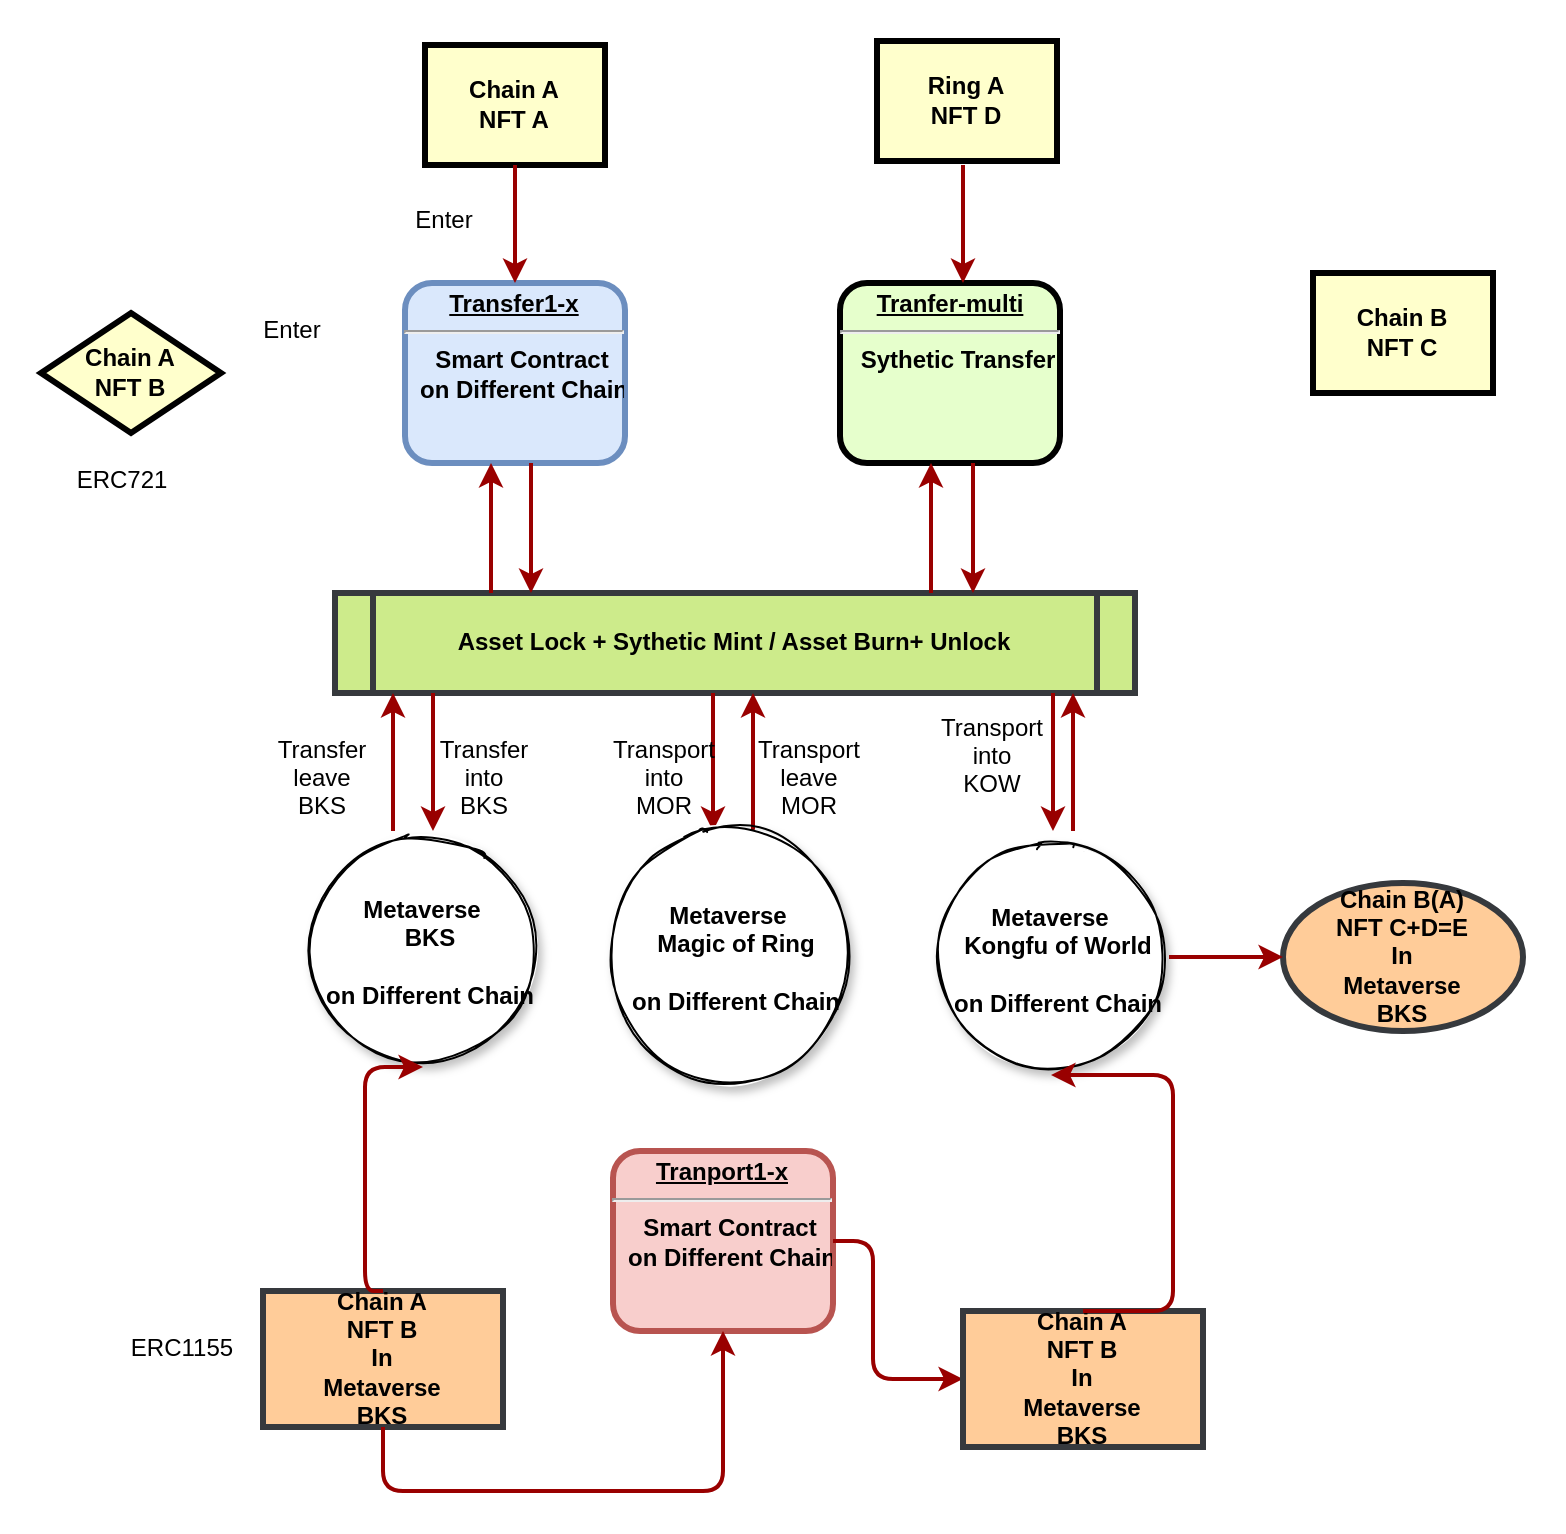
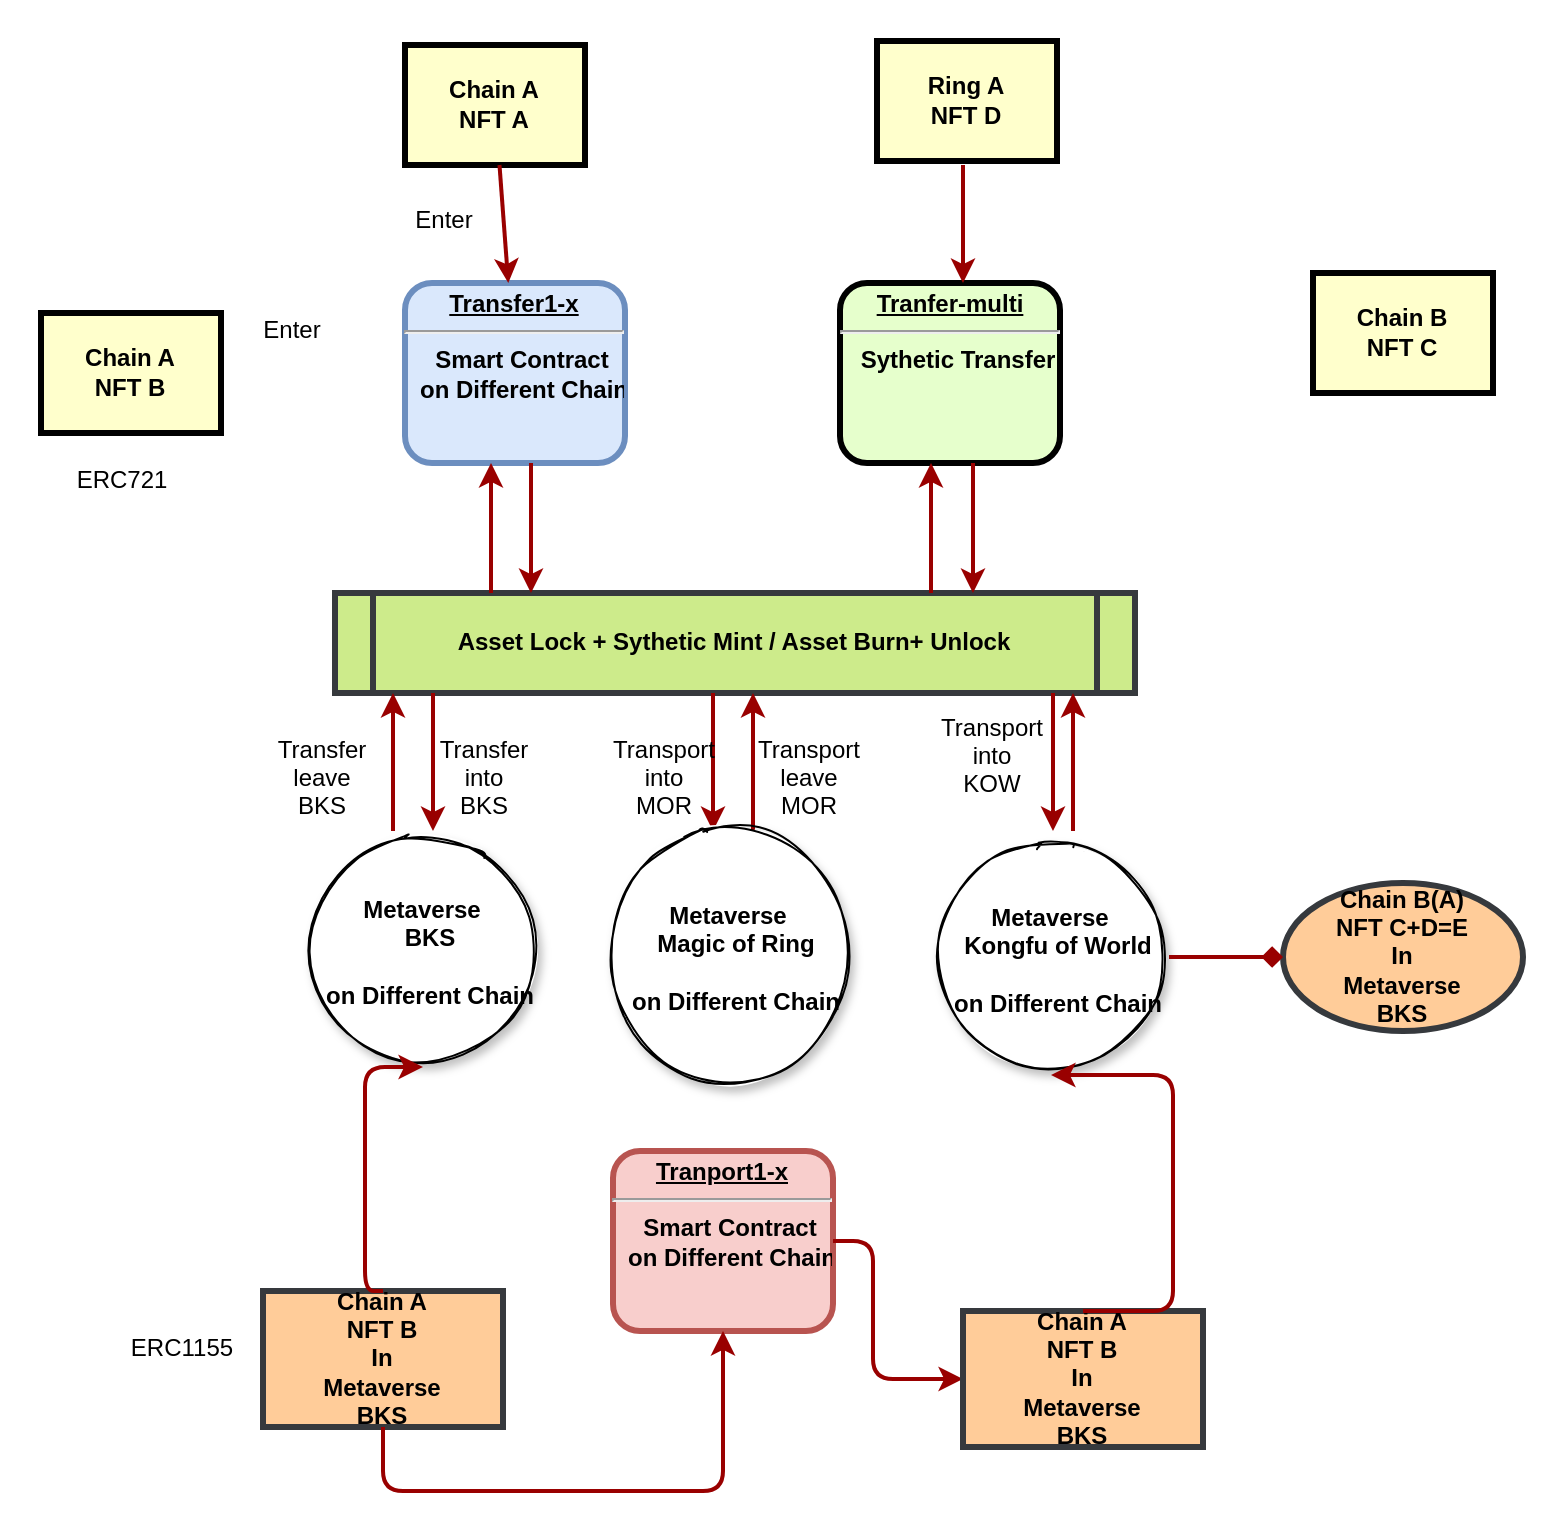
node "Chain A NFT A": moved (515, 105) -> (495, 105)
node "Chain A NFT B": shape diamond -> rectangle
edge "Metaverse Kongfu of World on Different Chain" -> "Chain B(A) NFT C+D=E In Metaverse BKS": arrowhead classic -> diamond
